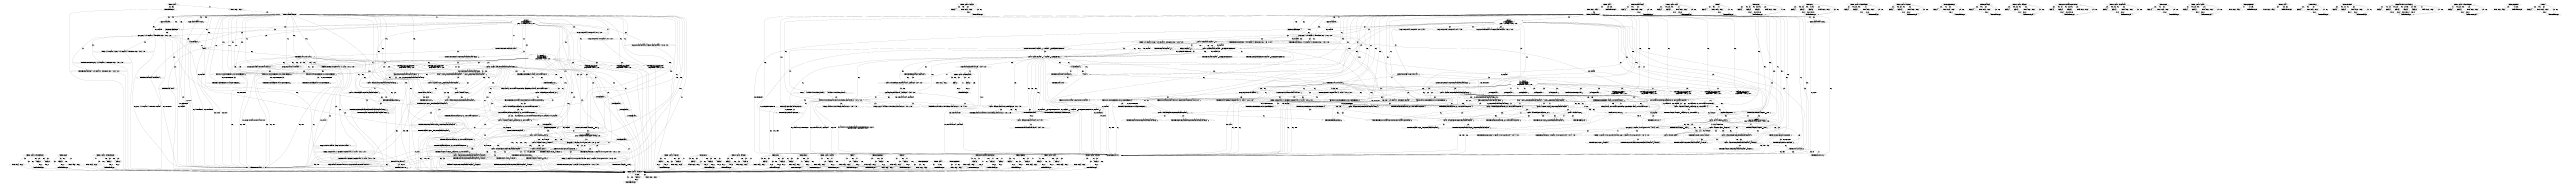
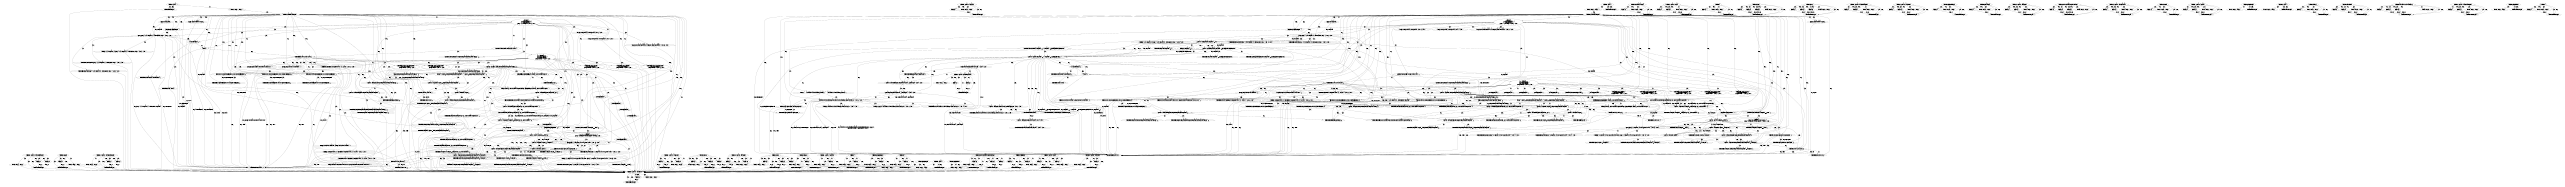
node "(PARAM,p4)": removed
node "(PARAM,p5)": removed
edge "<(IPCThreadState.self,IPCThreadState::self())<SUB>9</SUB>>" -> "(FIELD_IDENTIFIER,getCallingUid,getCallingUid)": added, label "CFG:"
